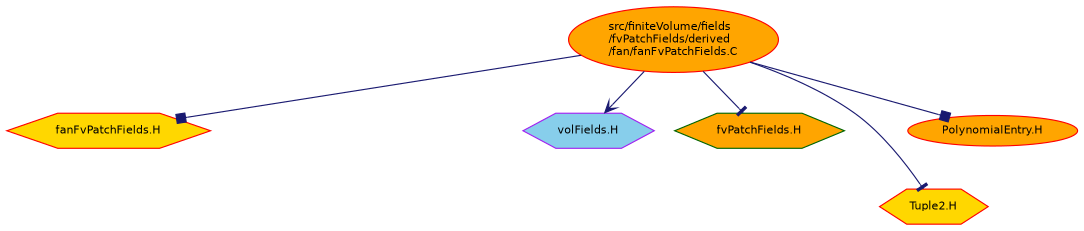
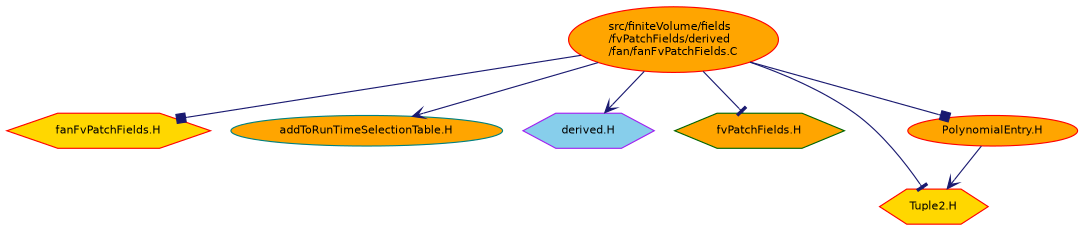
node "addToRunTimeSelectionTable.H": added
node "volFields.H": label "volFields.H" -> "derived.H"
edge "PolynomialEntry.H" -> "Tuple2.H": added
